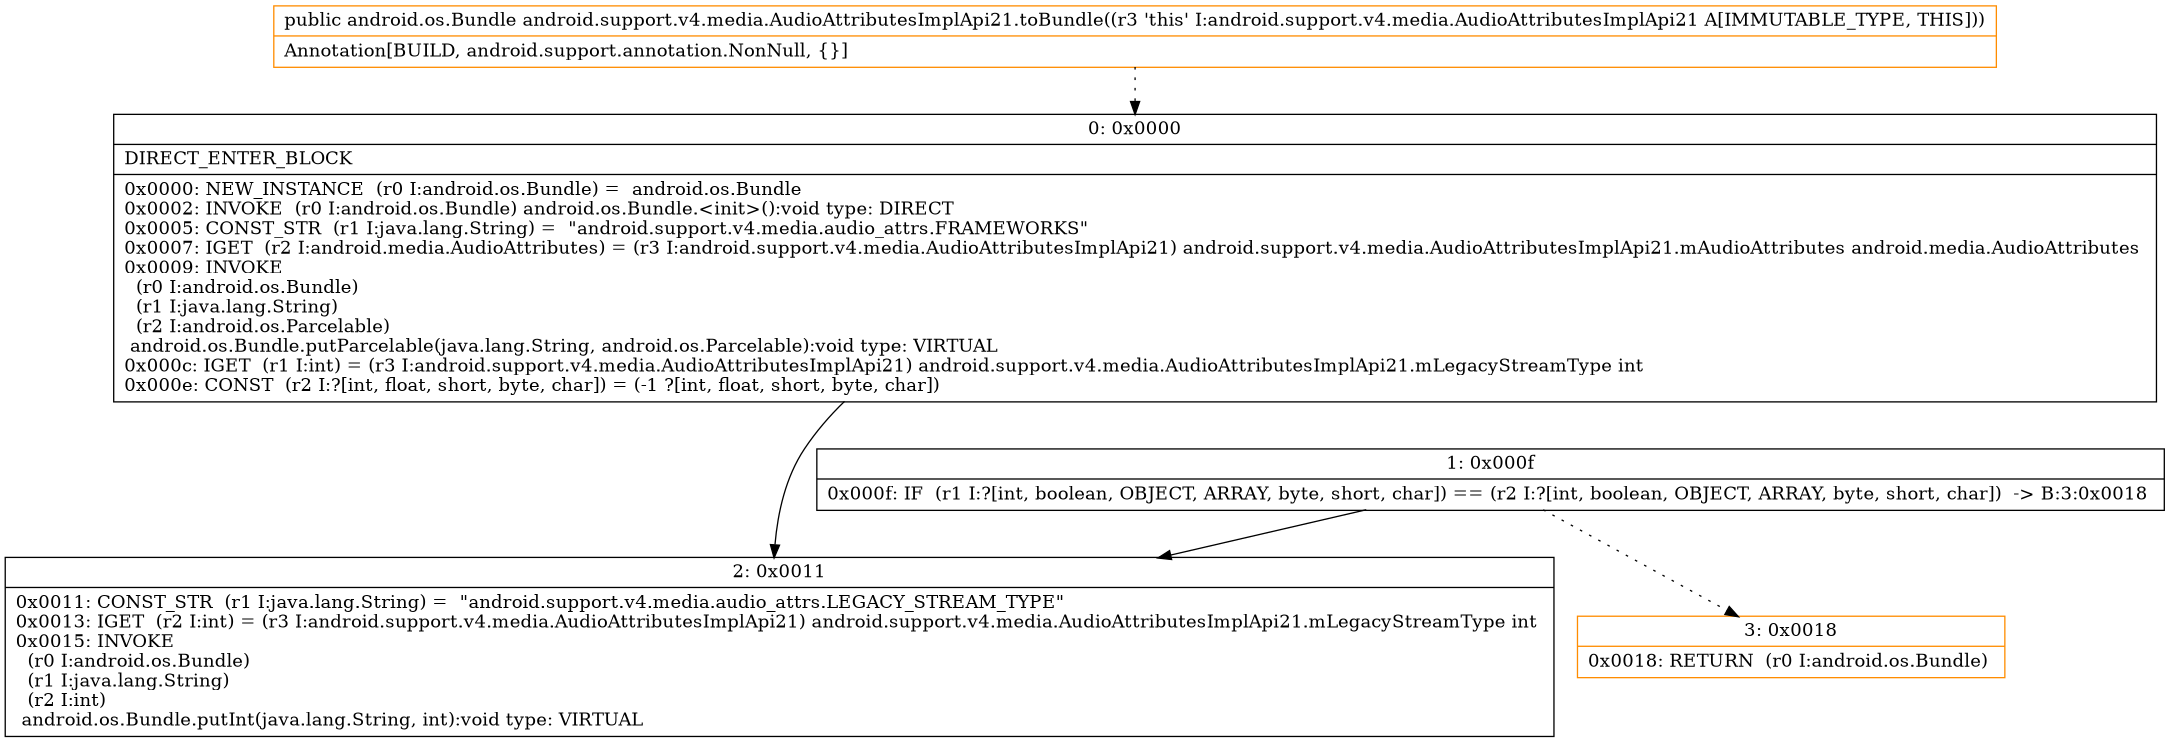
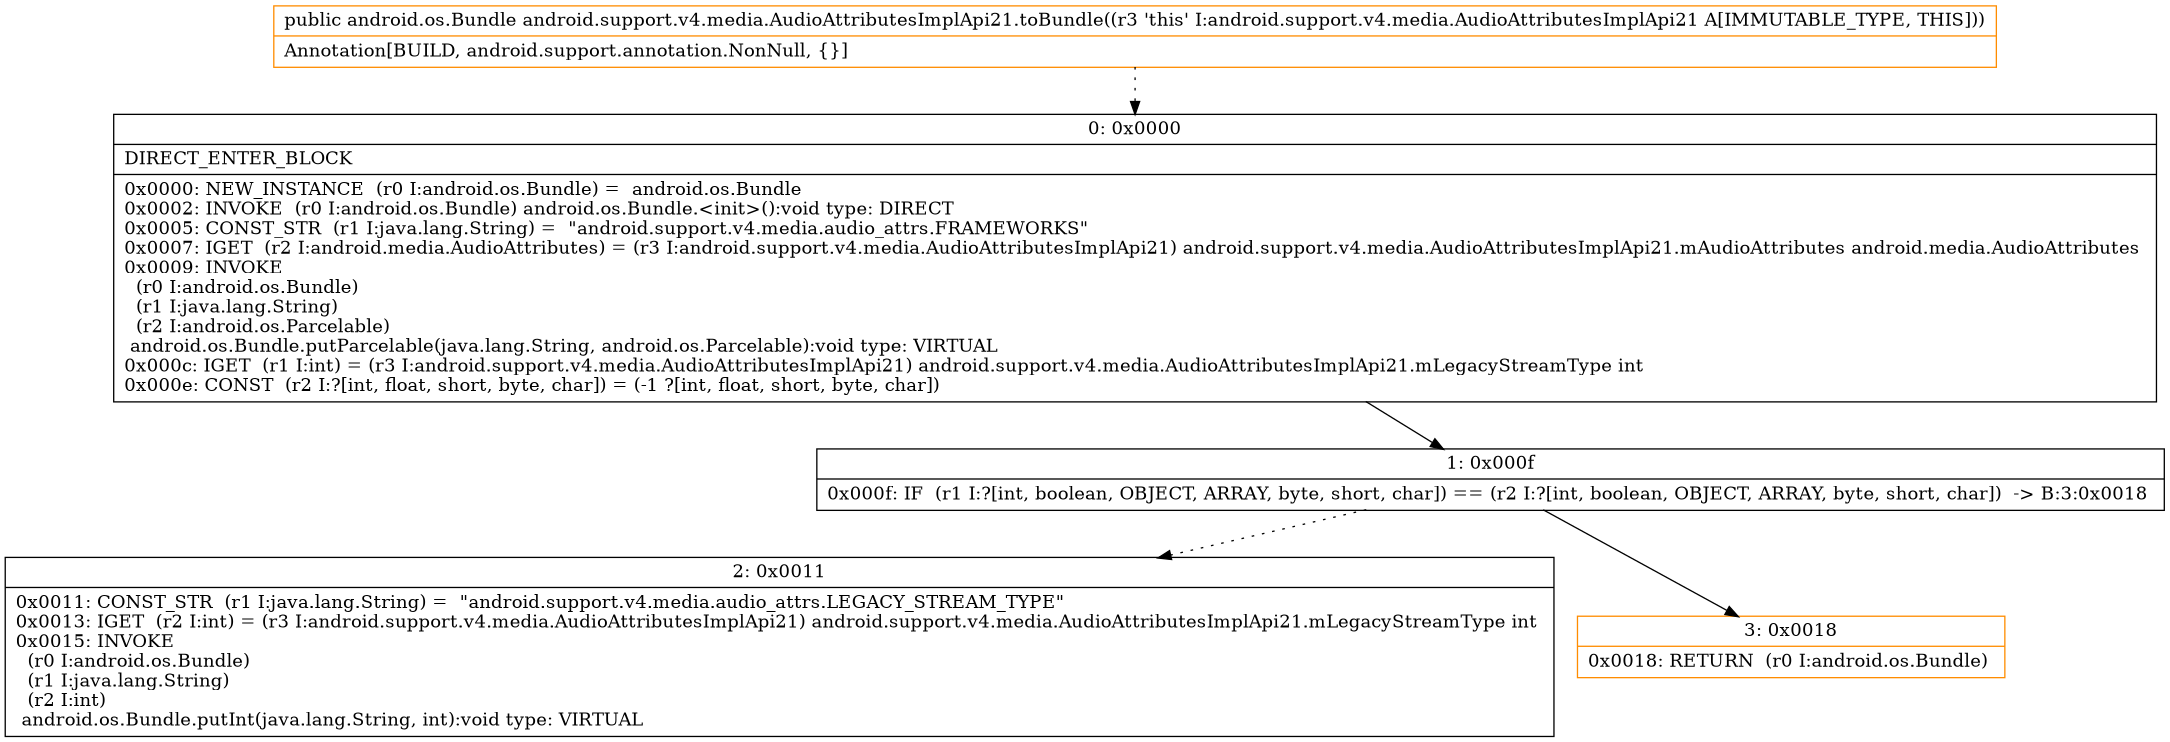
edge "0: 0x0000" -> "2: 0x0011": now "0: 0x0000" -> "1: 0x000f"
edge "1: 0x000f" -> "2: 0x0011": style solid -> dotted
edge "1: 0x000f" -> "3: 0x0018": style dotted -> solid
